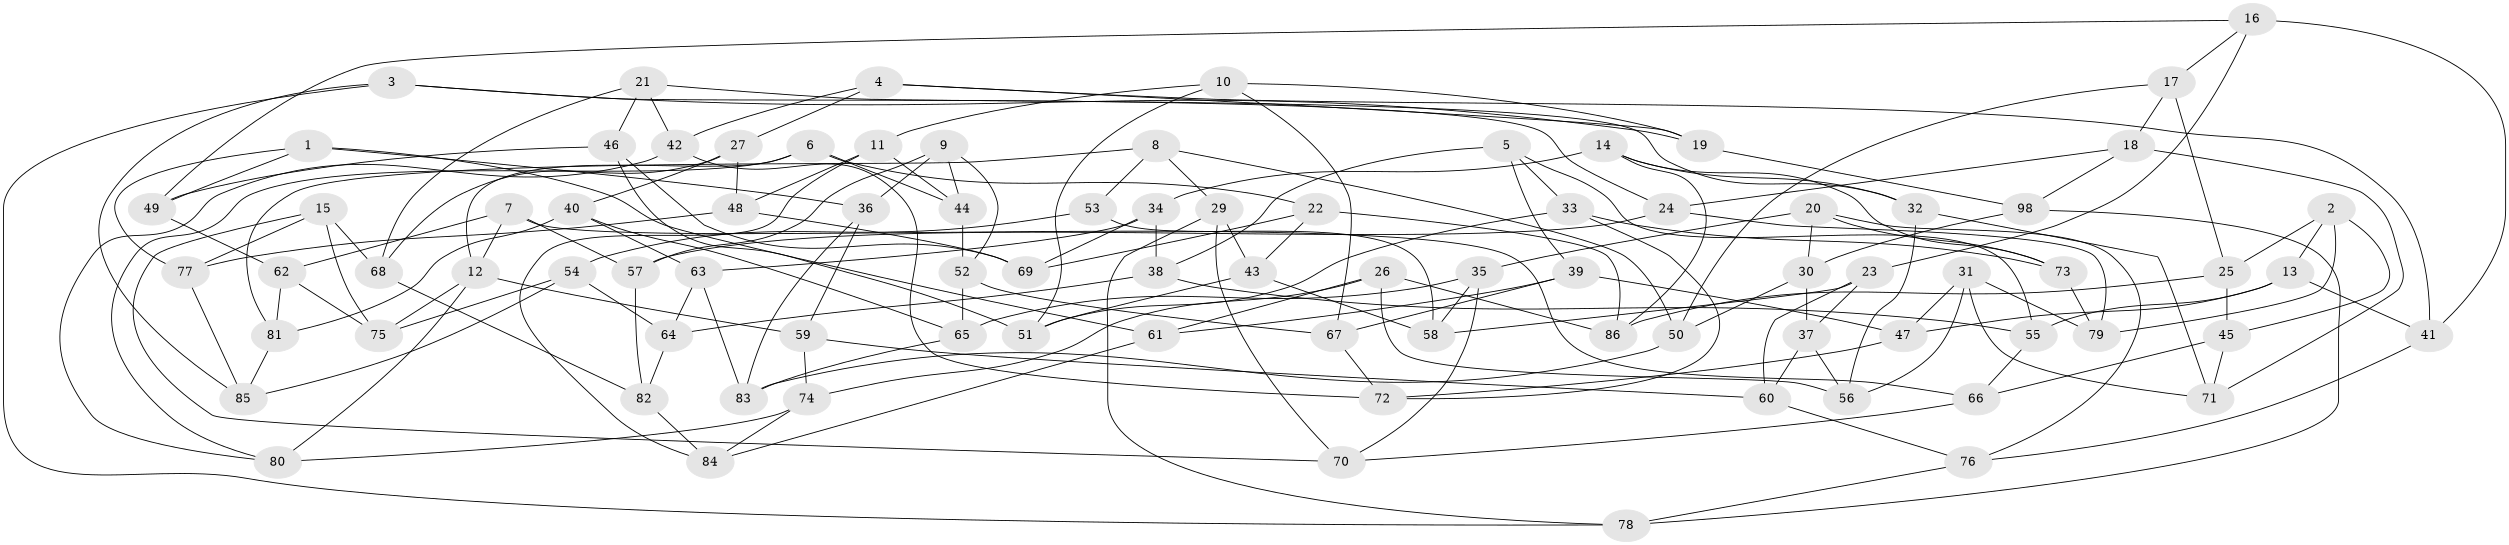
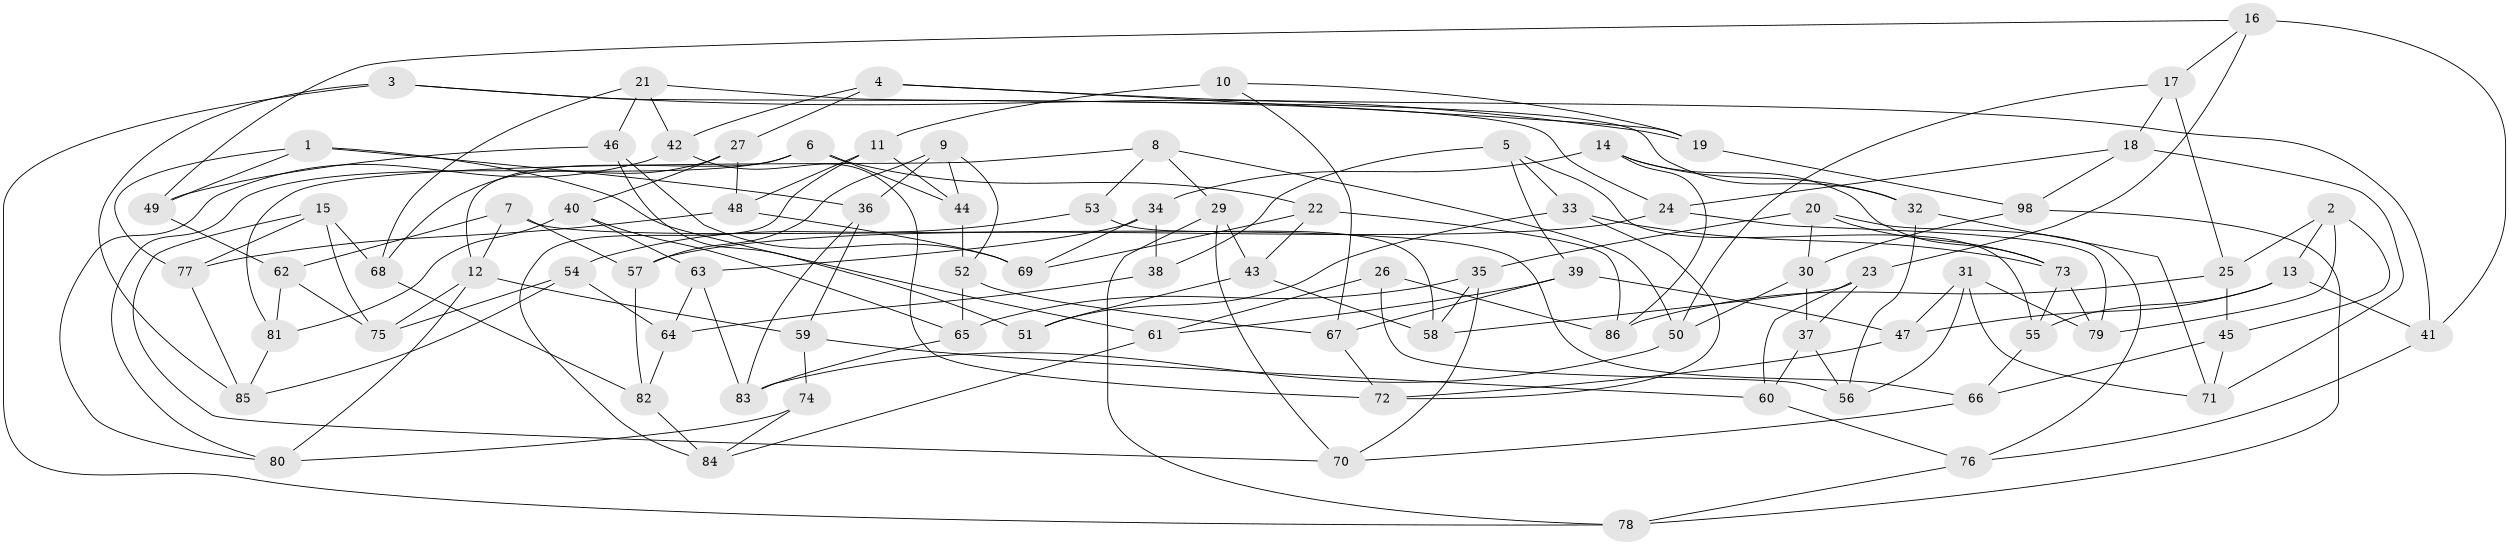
edge "10" -- "51": removed
edge "38" -- "55": now "73" -- "55"
edge "26" -- "74": removed
